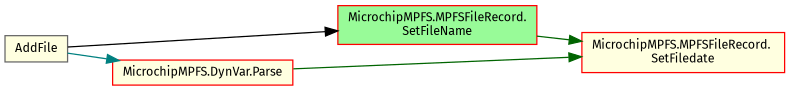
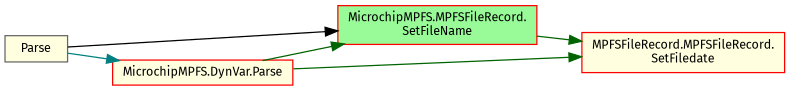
node "AddFile": label "AddFile" -> "Parse"
edge "MicrochipMPFS.DynVar.Parse" -> "MicrochipMPFS.MPFSFileRecord. SetFileName": added
node "MicrochipMPFS.MPFSFileRecord. SetFiledate": label "MicrochipMPFS.MPFSFileRecord. SetFiledate" -> "MPFSFileRecord.MPFSFileRecord. SetFiledate"
